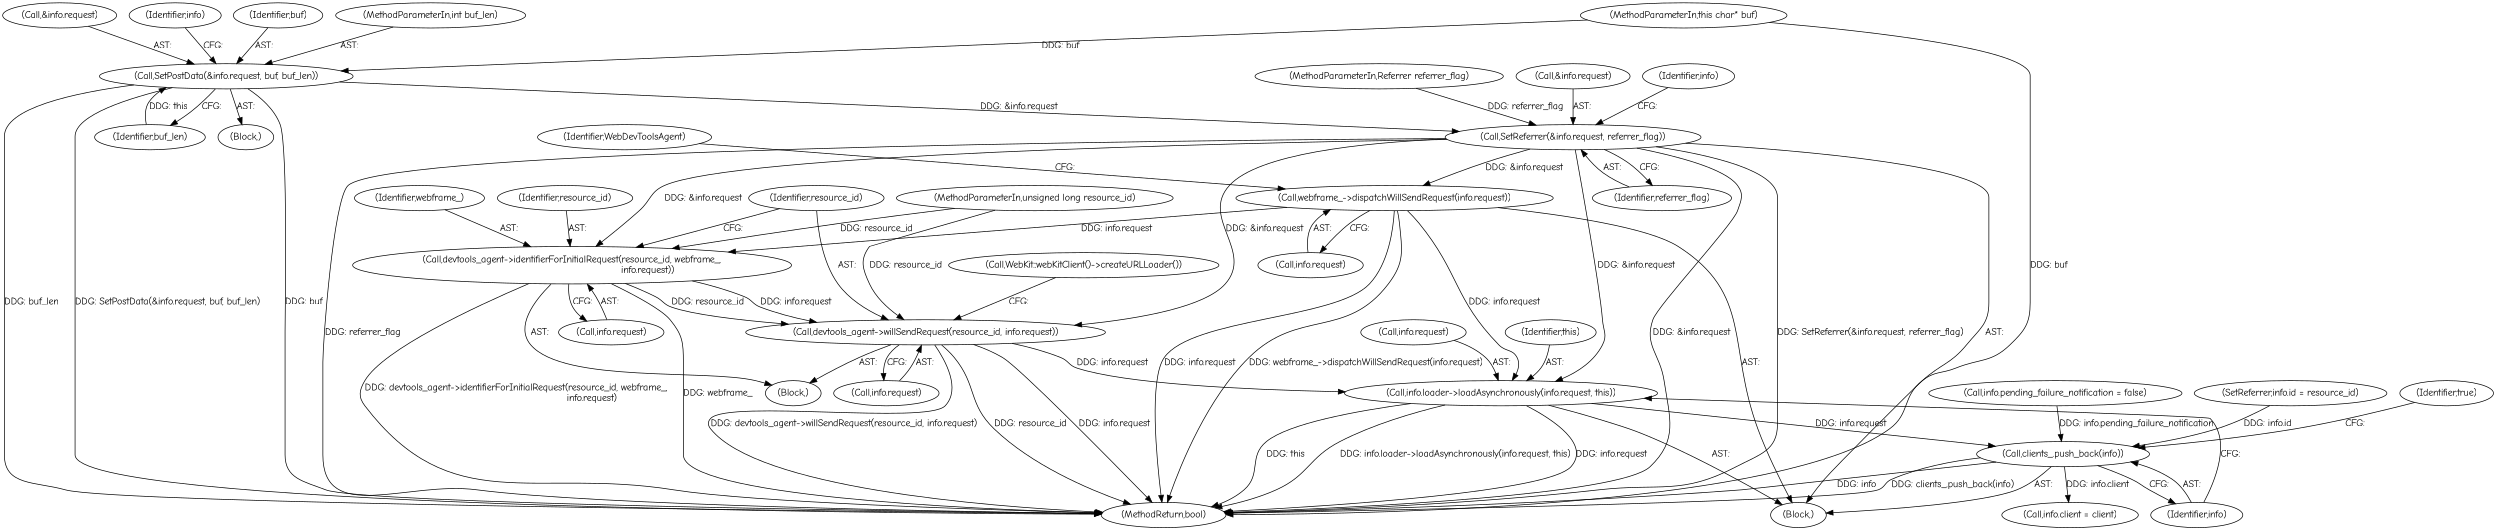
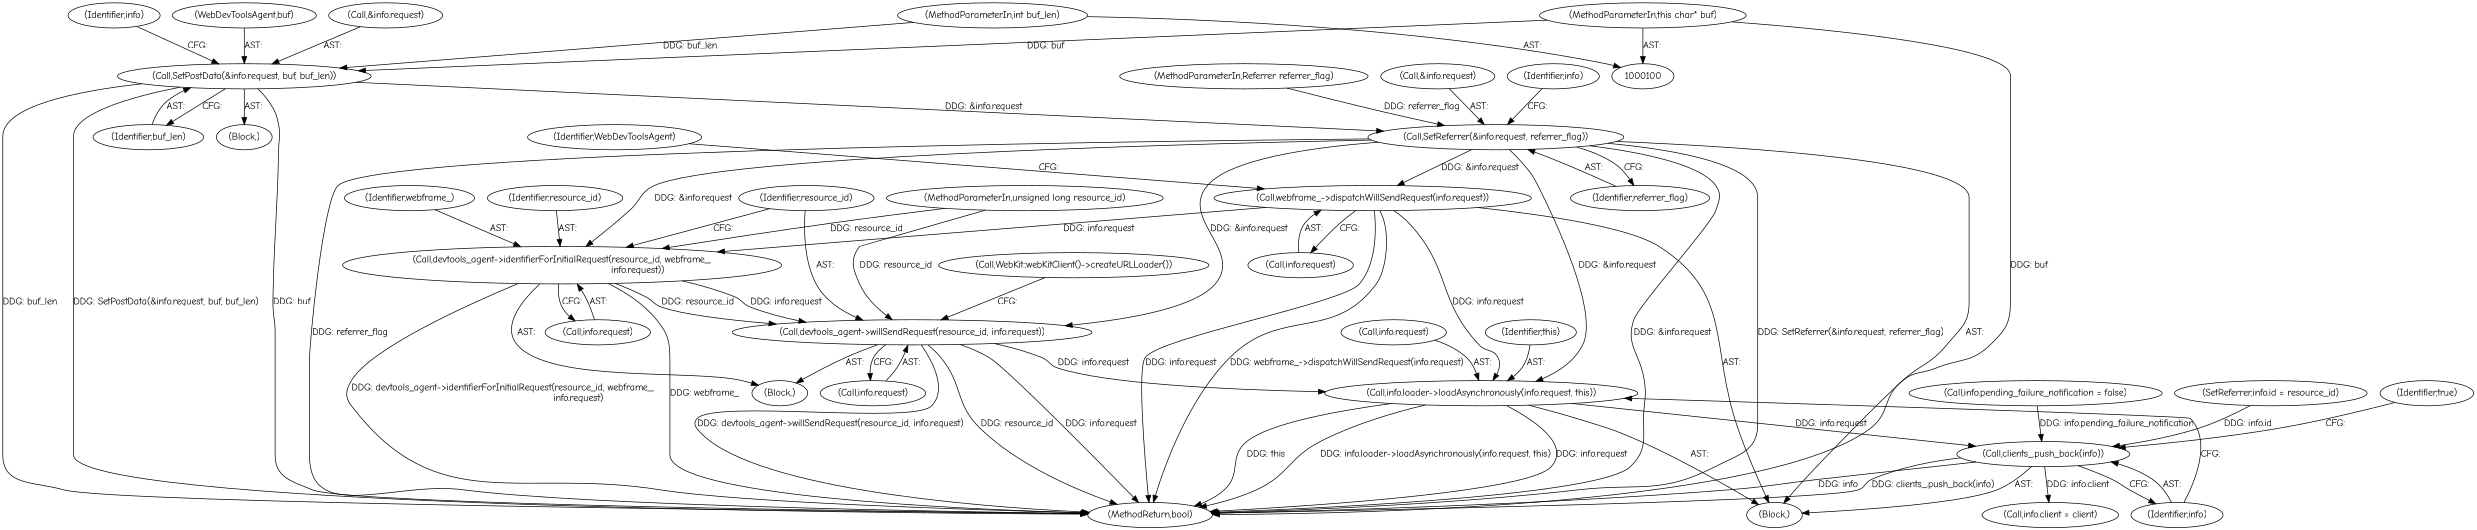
node "(Identifier,buf)": label "(Identifier,buf)" -> "(WebDevToolsAgent,buf)"
edge "(MethodParameterIn,int buf_len)" -> "(Call,SetPostData(&info.request, buf, buf_len))": label "AST: " -> "DDG: buf_len"
node "1000100": added
edge "(Identifier,buf_len)" -> "(Call,SetPostData(&info.request, buf, buf_len))": label "DDG: this" -> "AST: "
